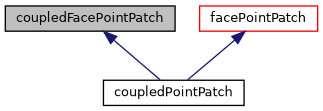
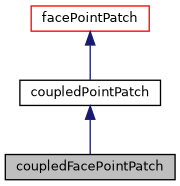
edge "coupledPointPatch" -> "coupledFacePointPatch": reversed
